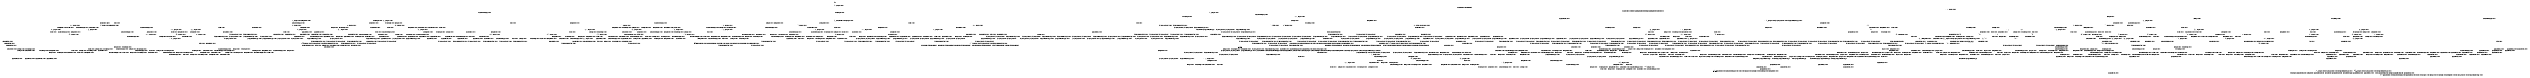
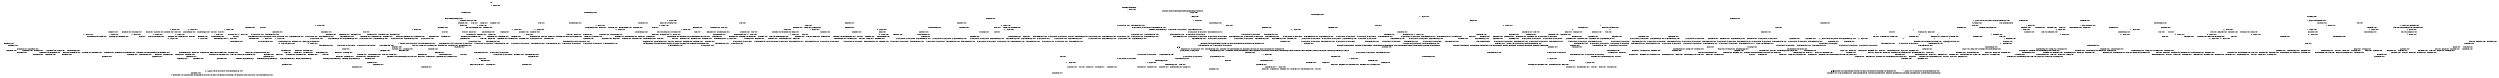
edge "s44" -> "s71": now "s44" -> "s26"
edge "s10" -> "s28": label "ECDH_CLIENT_HELLO / FAILURE" -> "ECDH_CLIENT_HELLO / TIMEOUT"
edge "s85" -> "s90": now "s72" -> "s90"
edge "s16" -> "s5": removed, label "ECDH_CLIENT_KEY_EXCHANGE / TIMEOUT"
edge "s57" -> "s47": label "EMPTY_CERTIFICATE / SOCKET_CLOSED" -> "CHANGE_CIPHER_SPEC / TIMEOUT"
